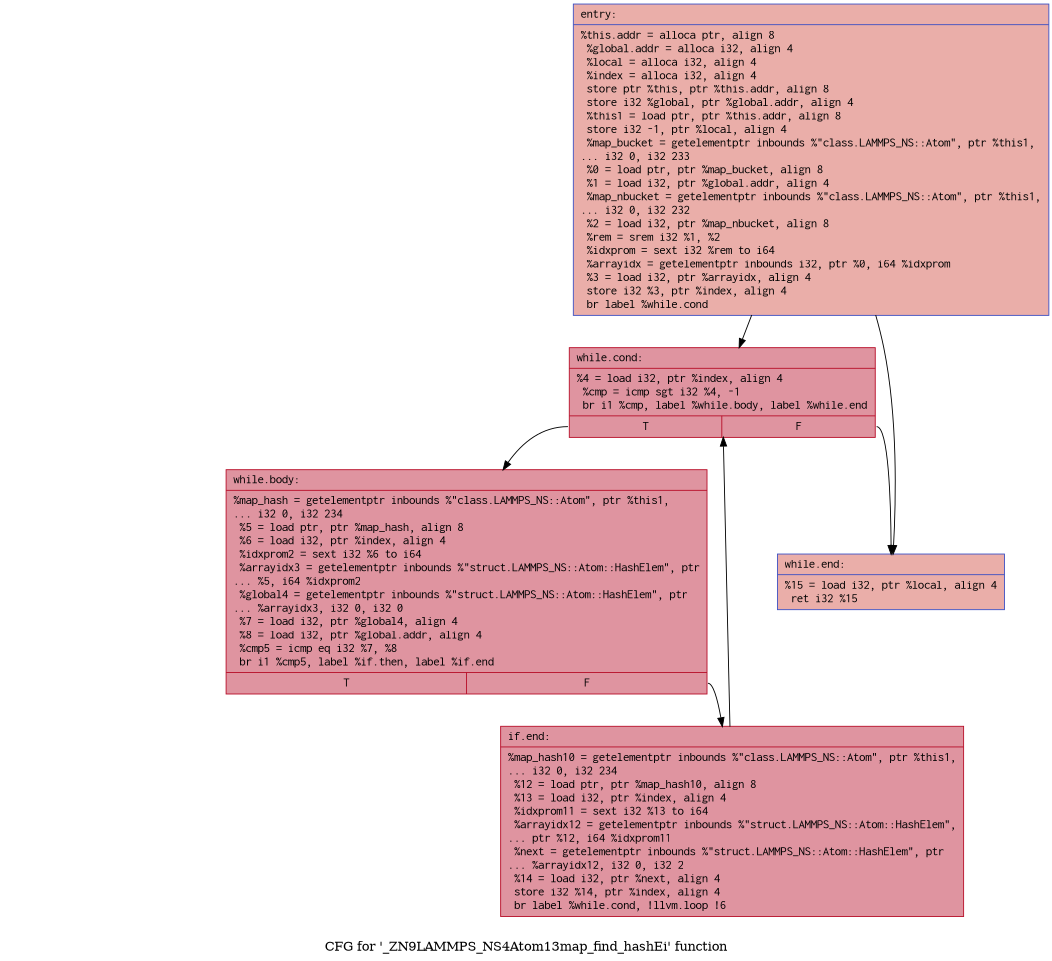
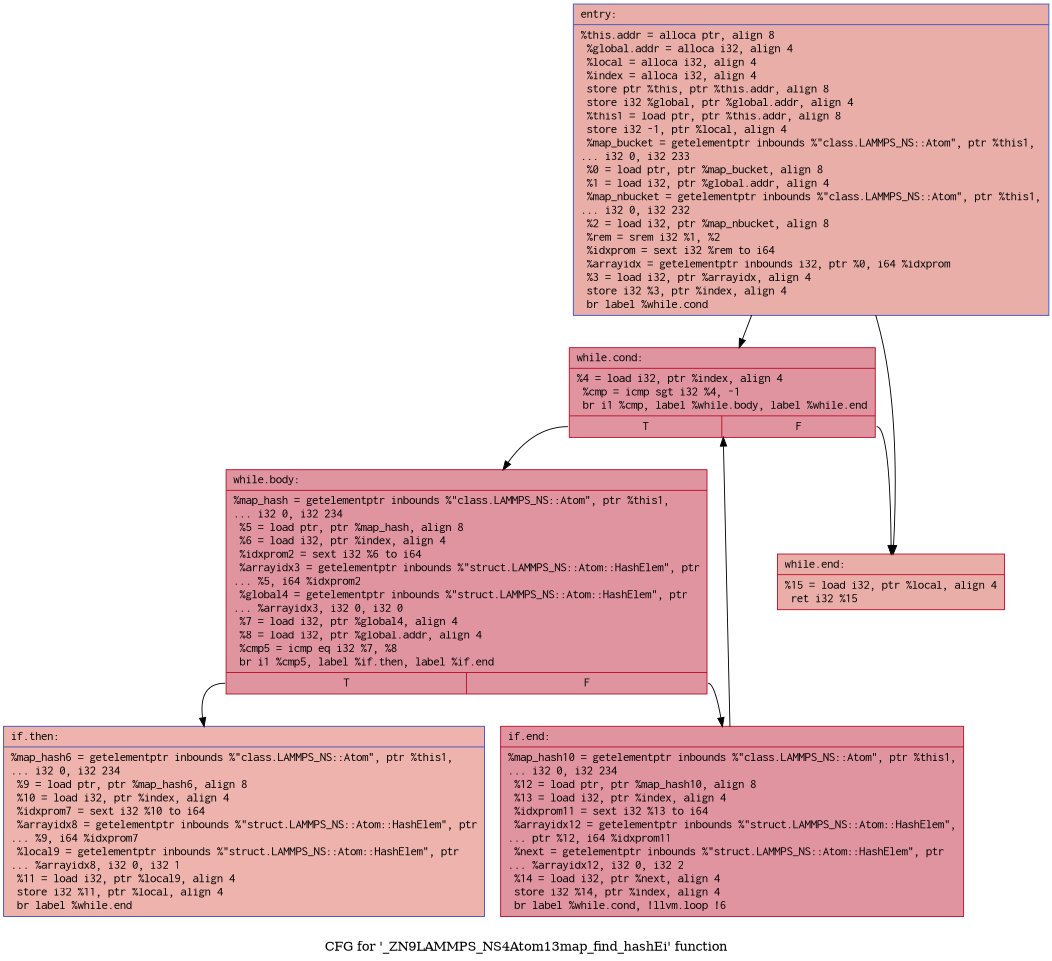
node "while.end:": color #3d50c3ff -> #b70d28ff
node "if.then:": added
